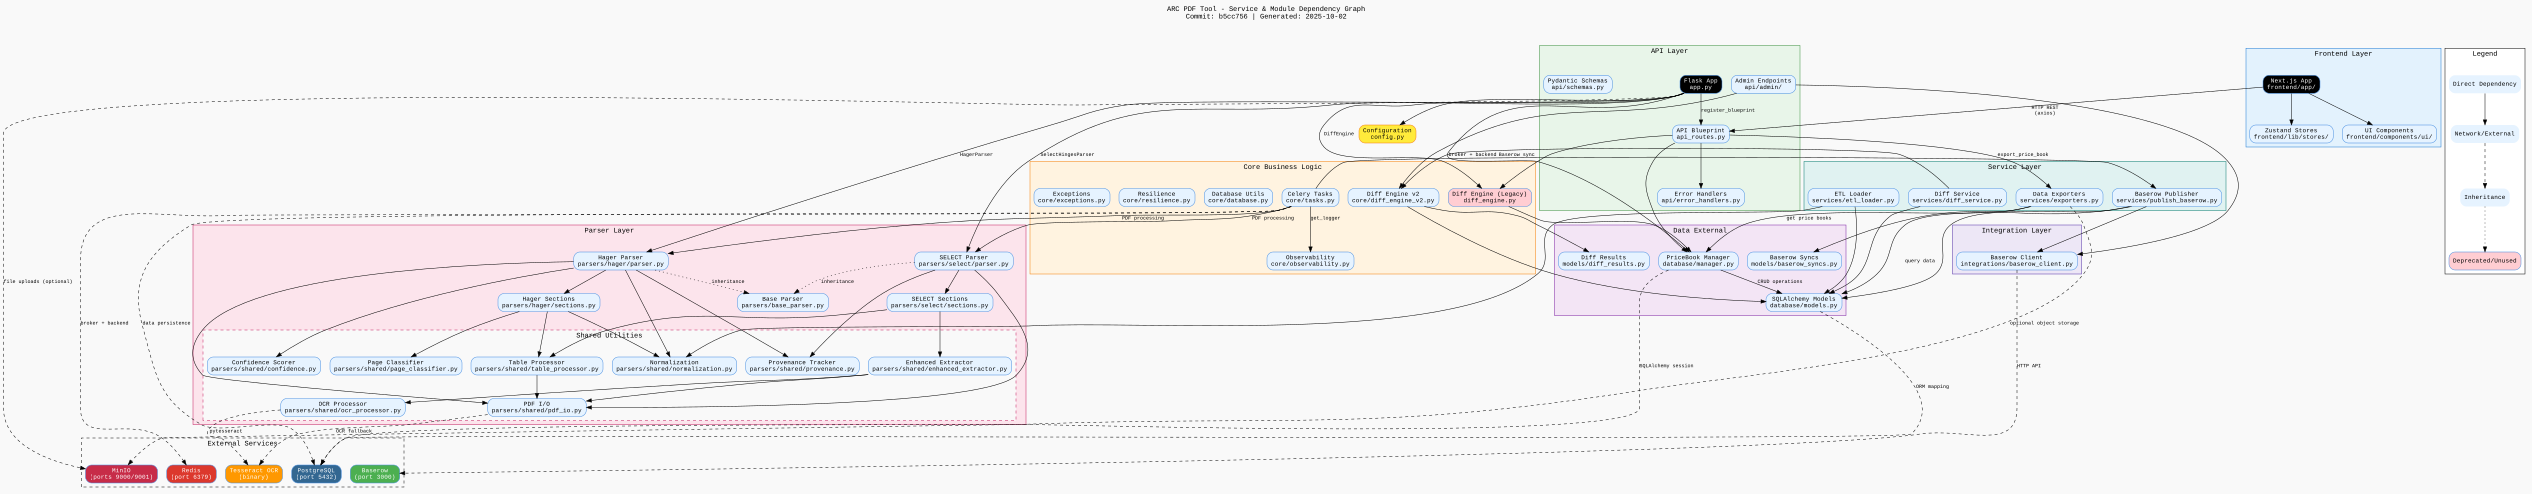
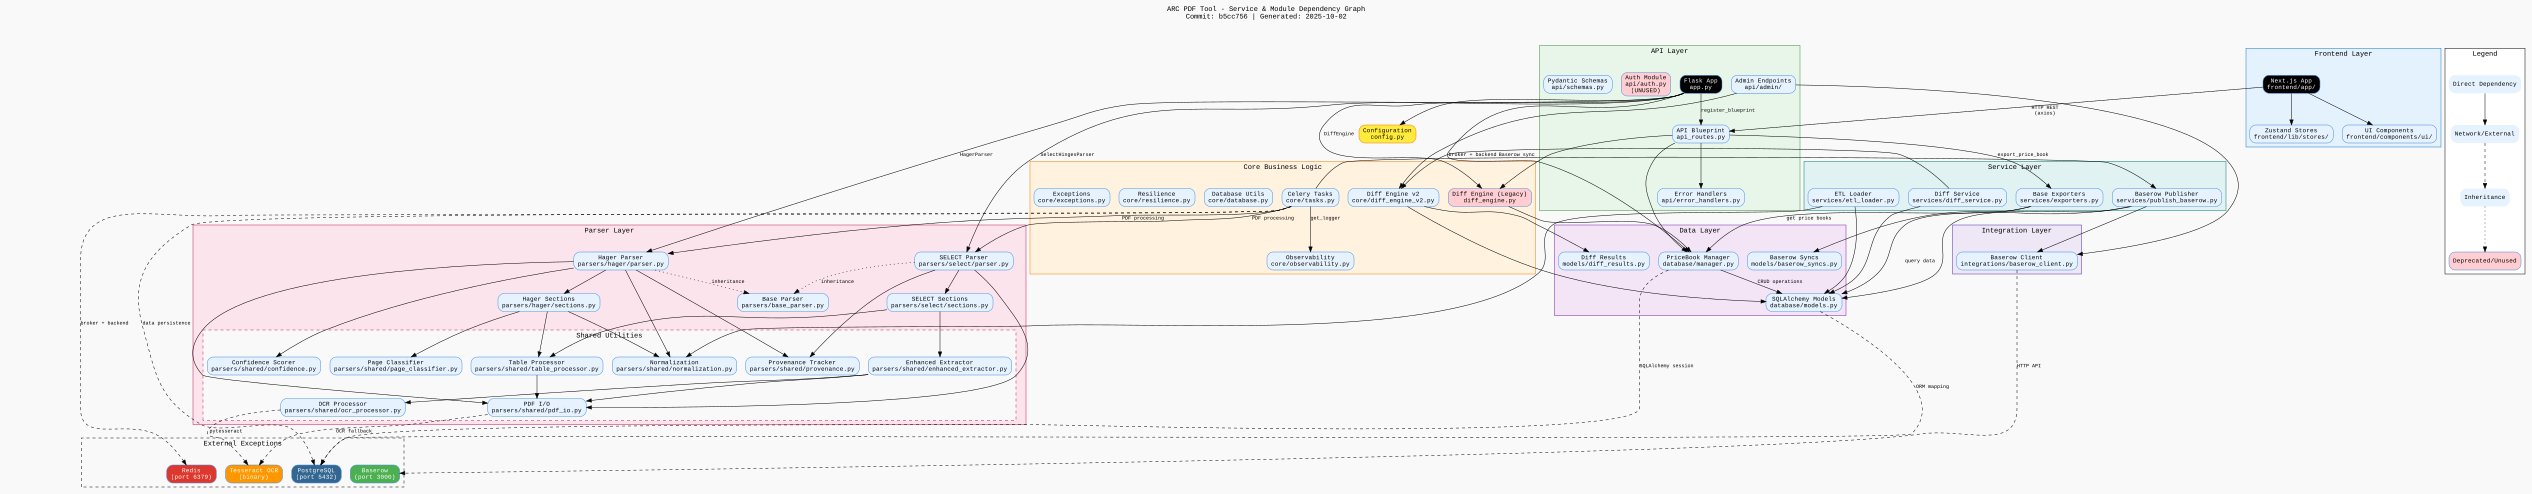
node "Auth Module api/auth.py (UNUSED)": added
node "Data Exporters services/exporters.py": label "Data Exporters services/exporters.py" -> "Base Exporters services/exporters.py"
cluster "Data External": label "Data External" -> "Data Layer"
cluster "External Services": label "External Services" -> "External Exceptions"
node "MinIO (ports 9000/9001)": removed
